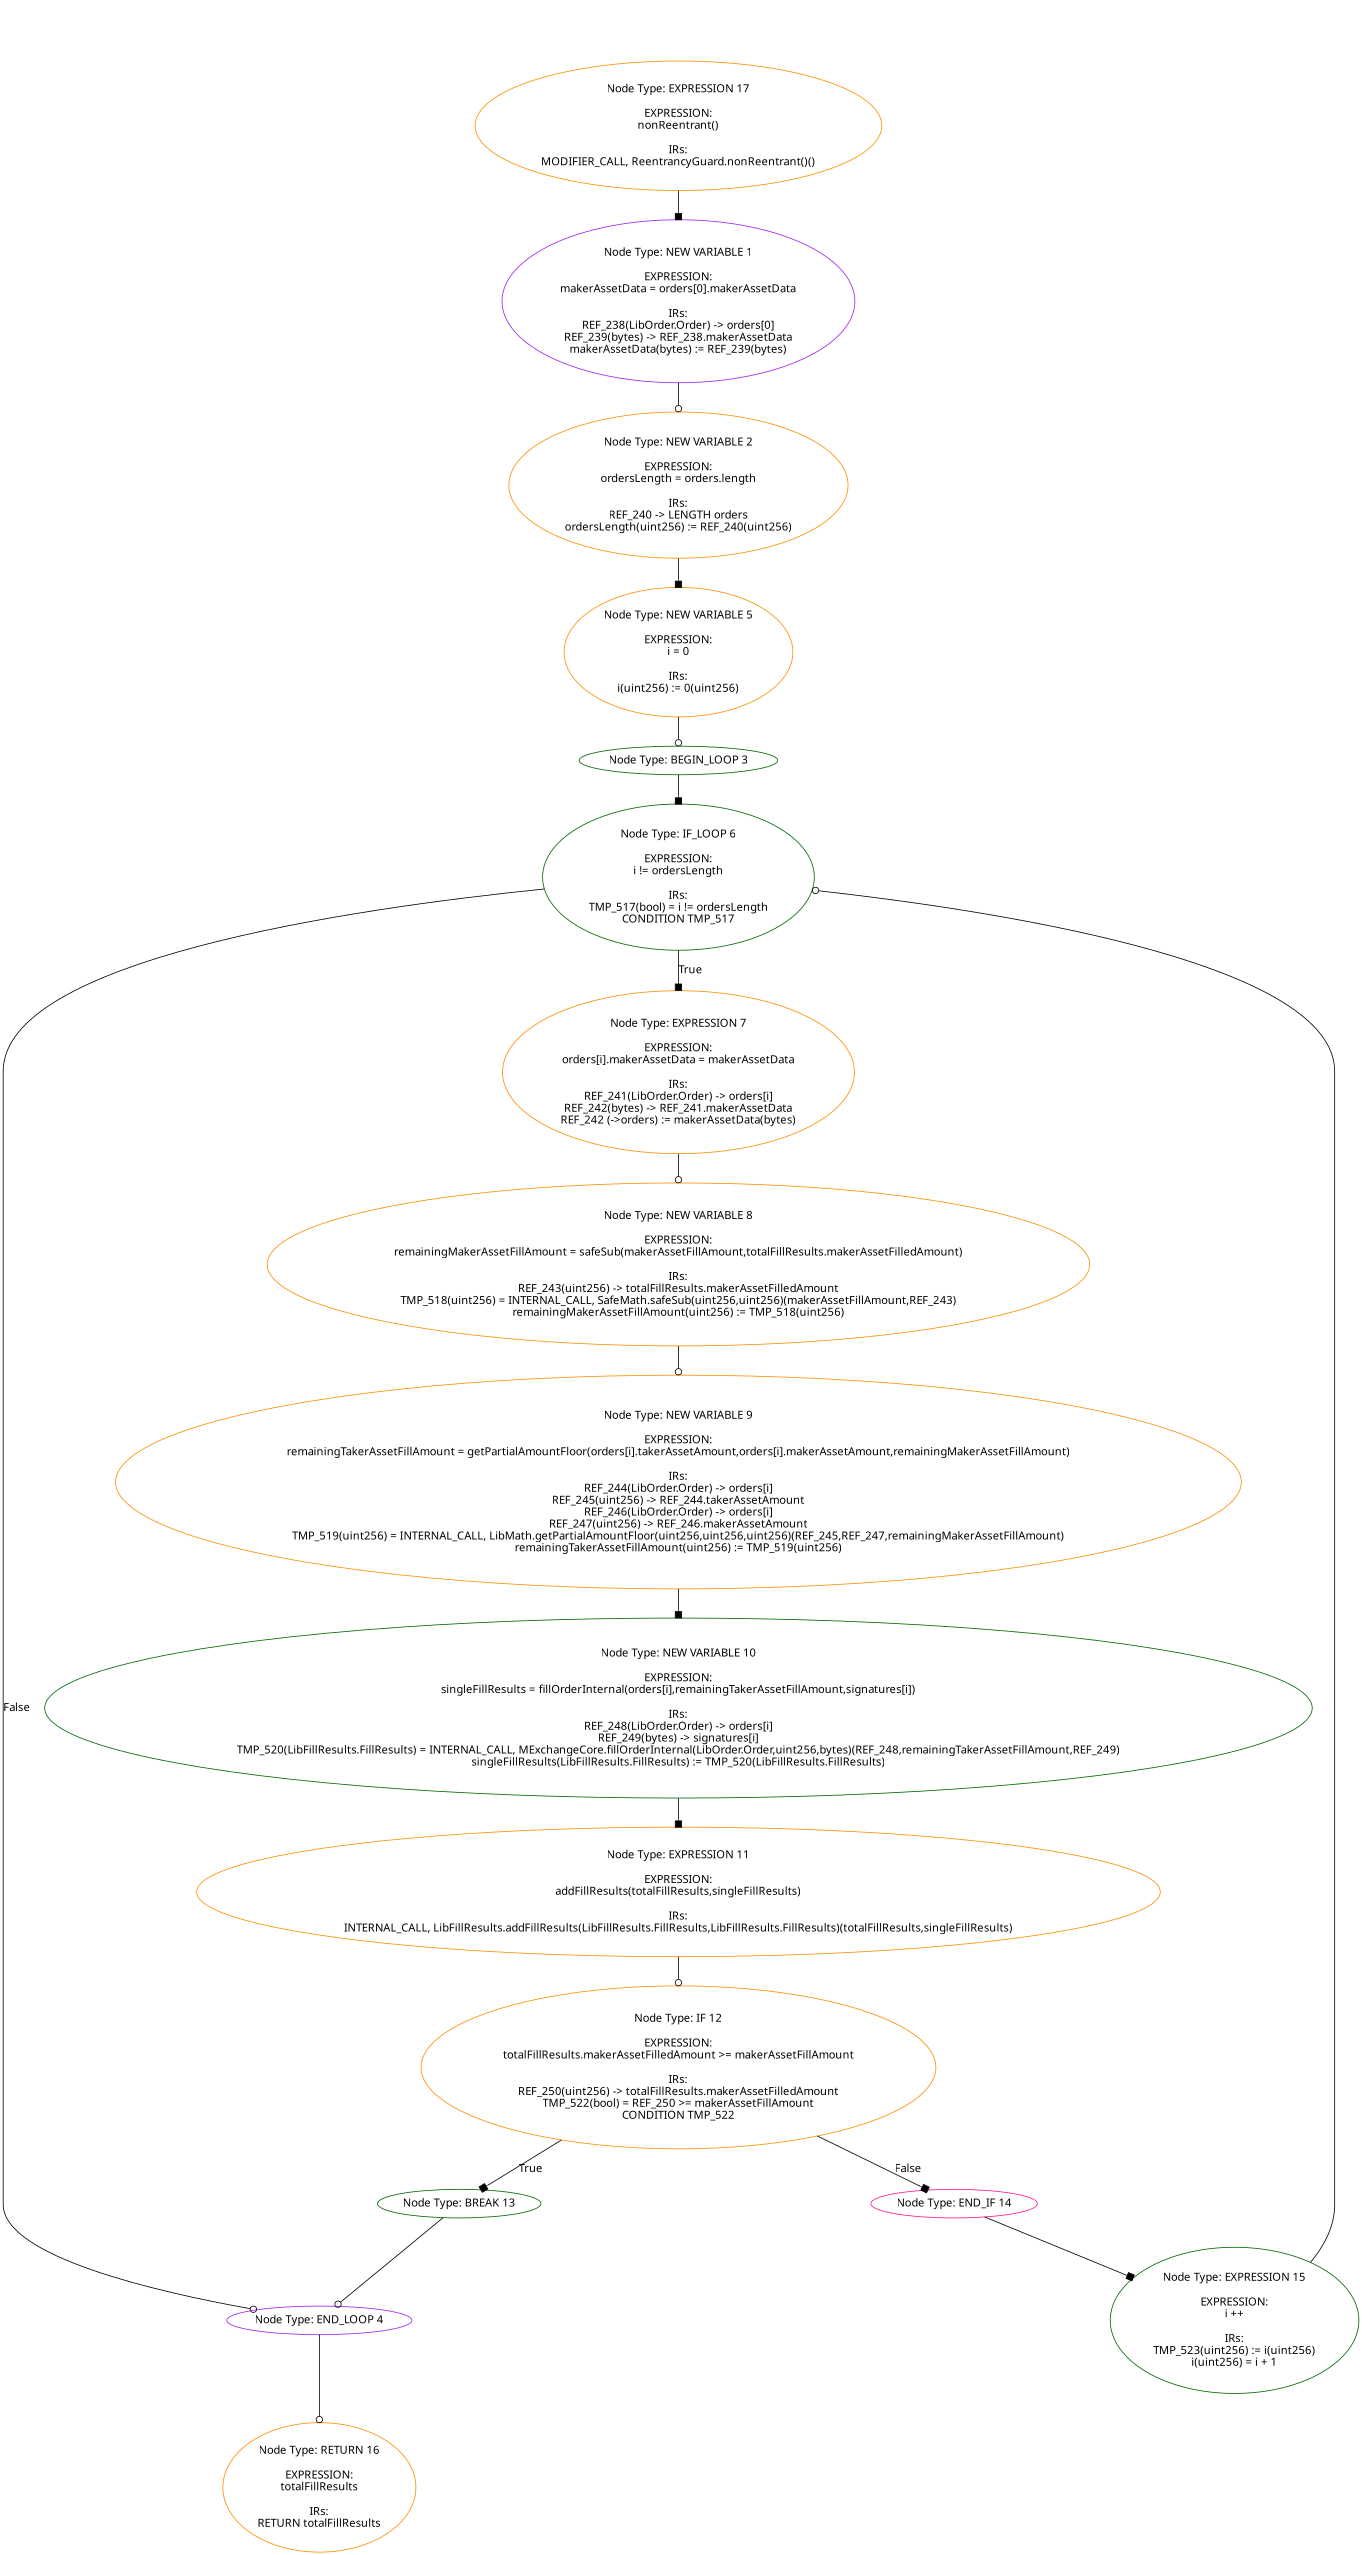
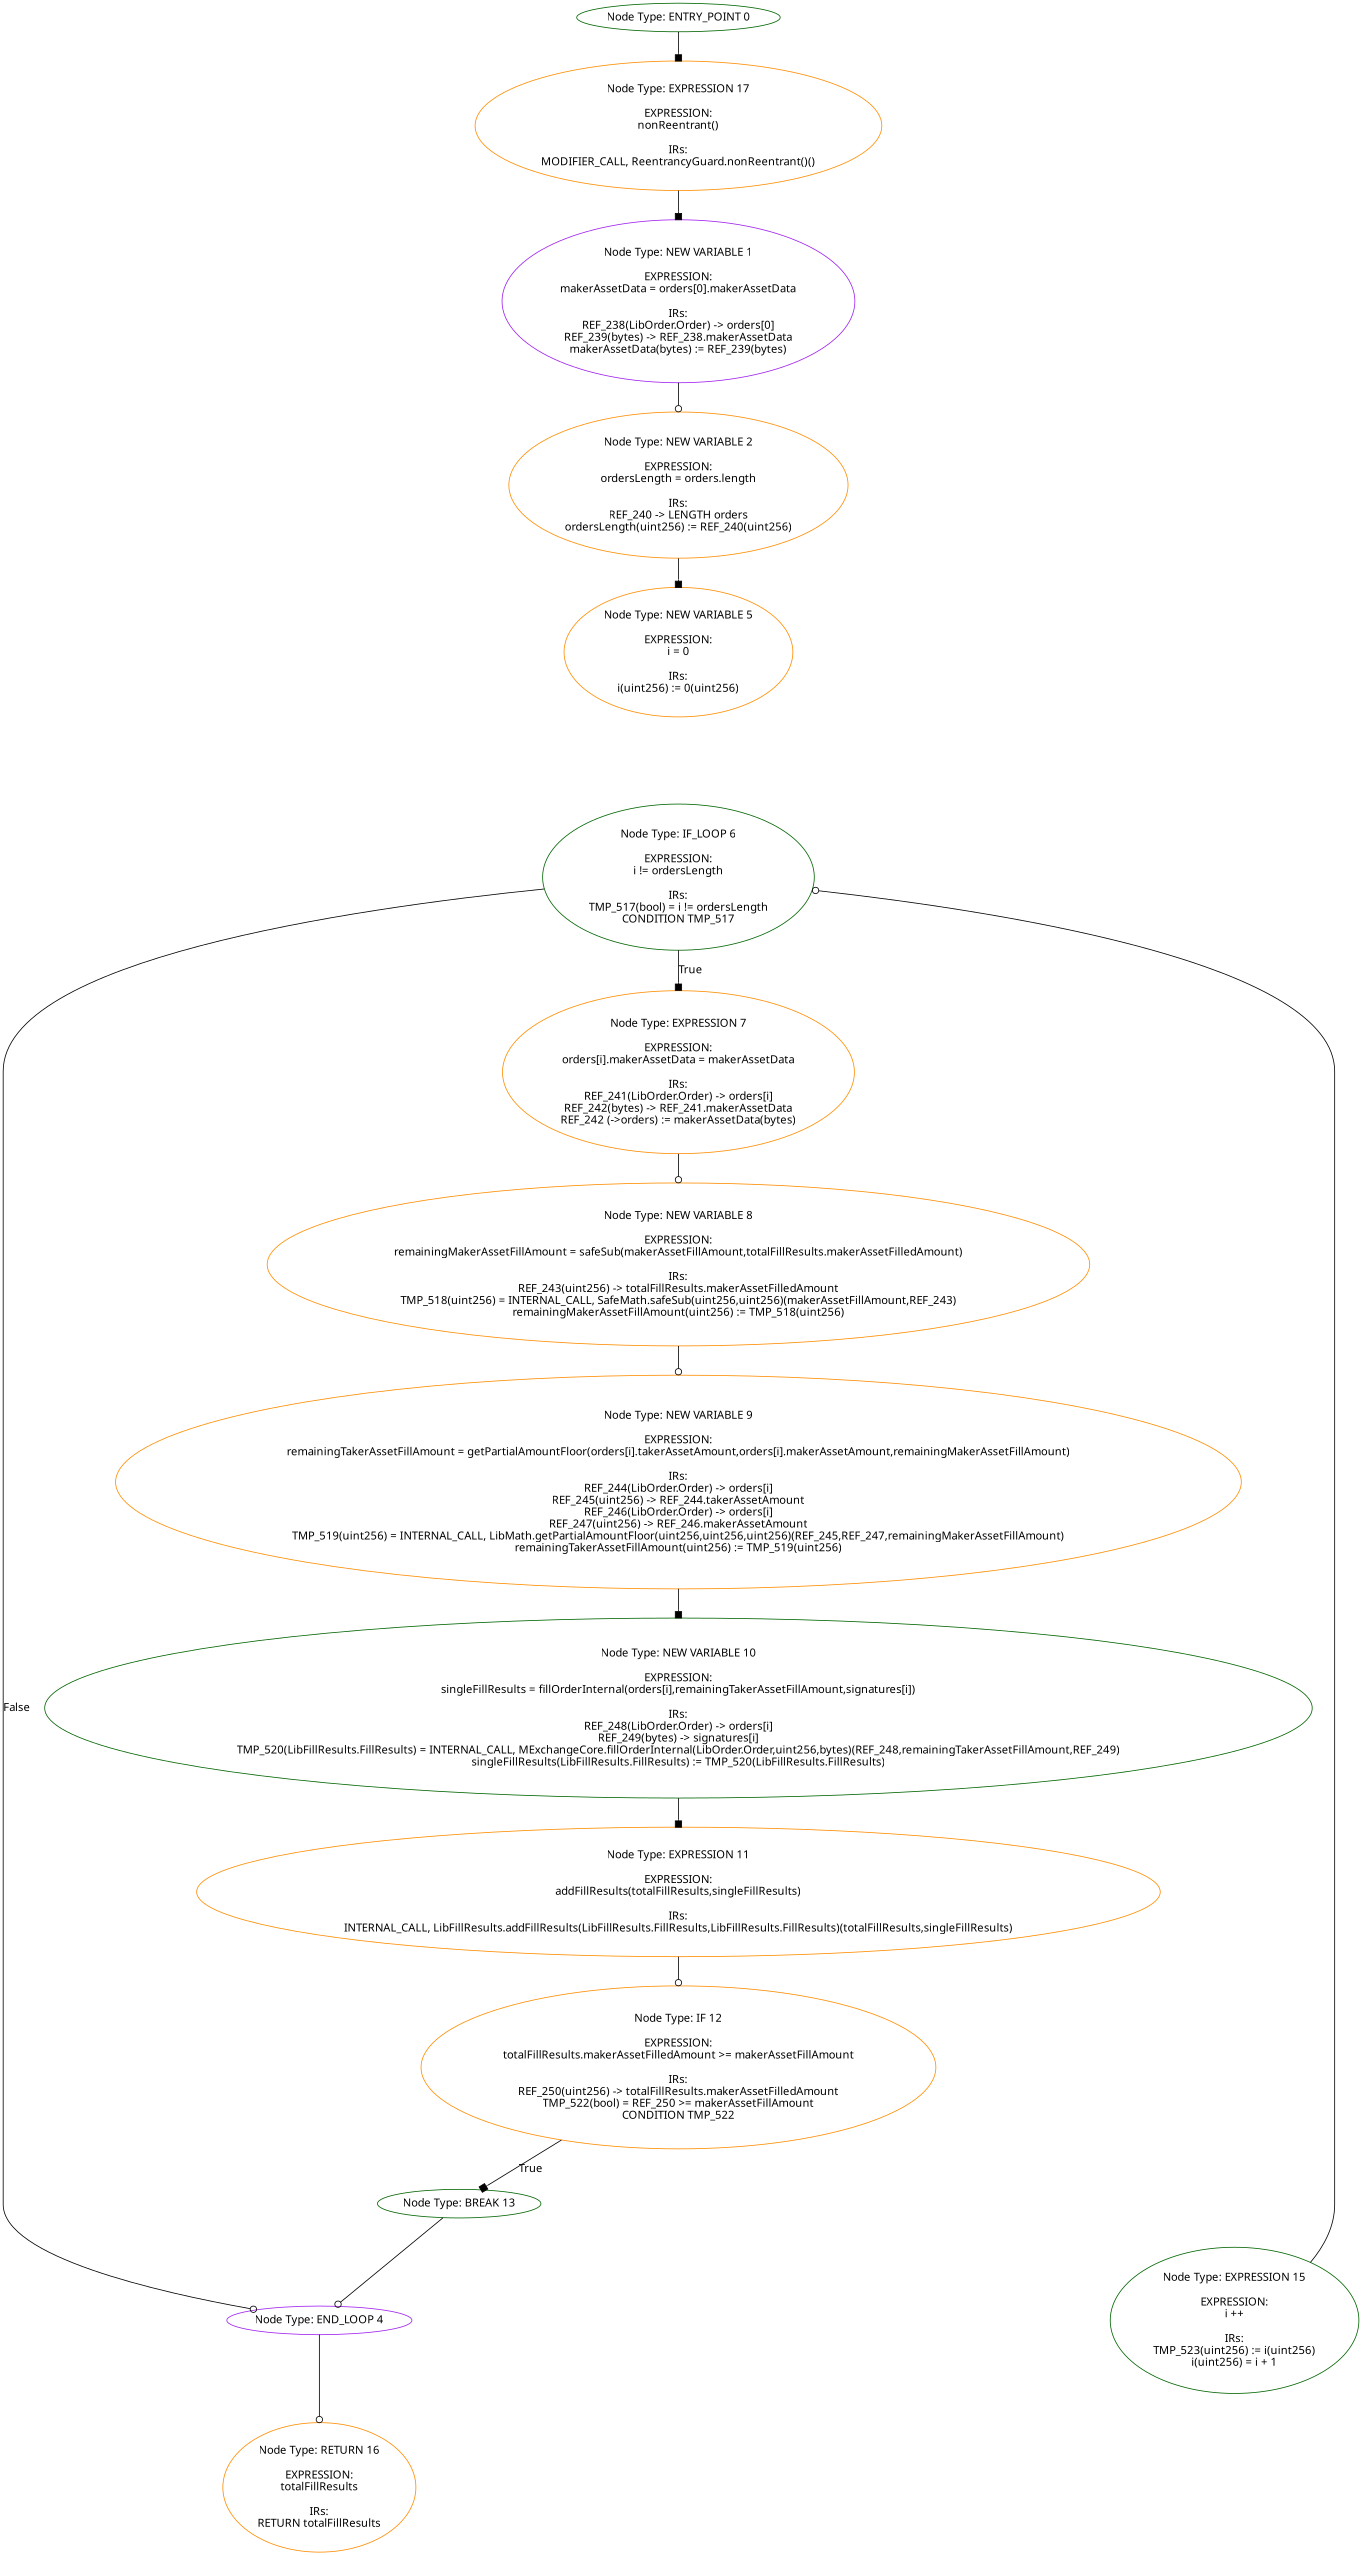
node "Node Type: ENTRY_POINT 0": added
node "Node Type: BEGIN_LOOP 3": removed
node "Node Type: END_IF 14": removed
